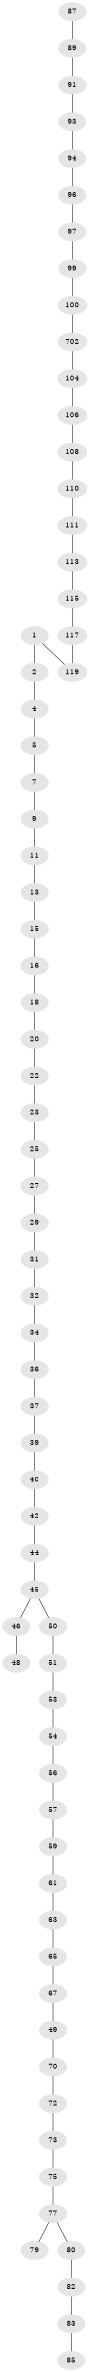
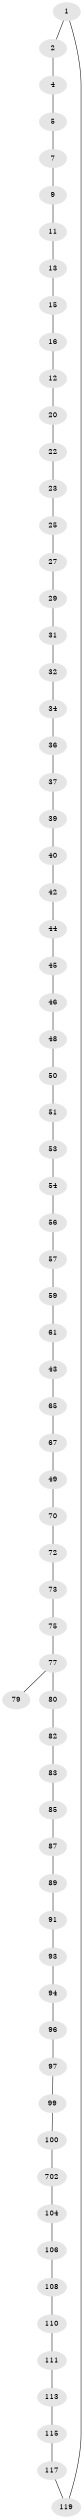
node "18": label "18" -> "12"
edge "45" -- "50": now "48" -- "50"
edge "85" -- "87": added
node "63": label "63" -> "43"
